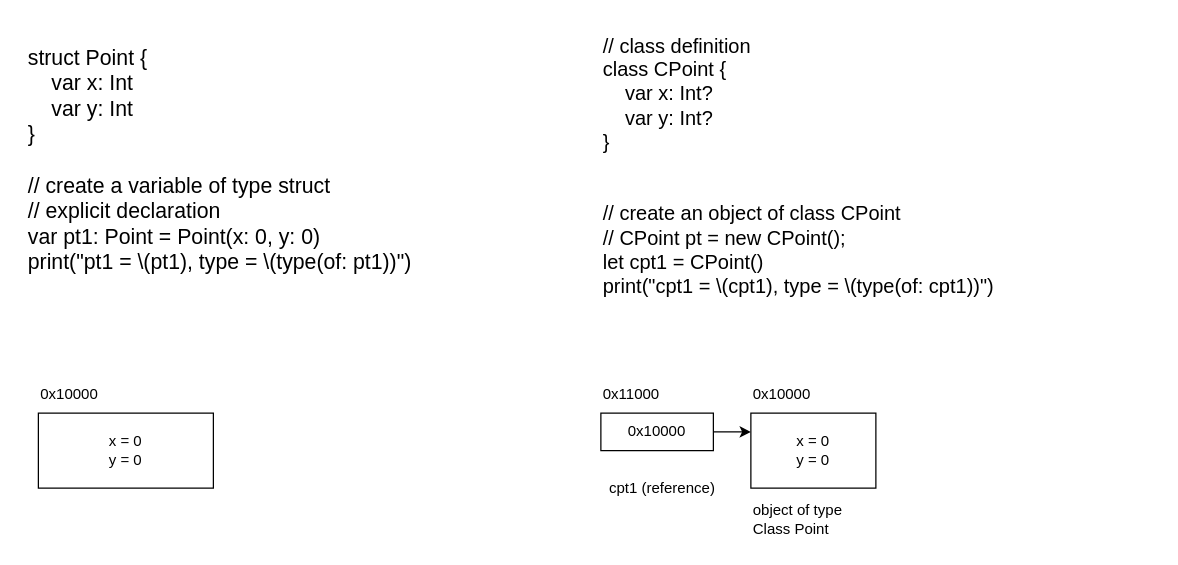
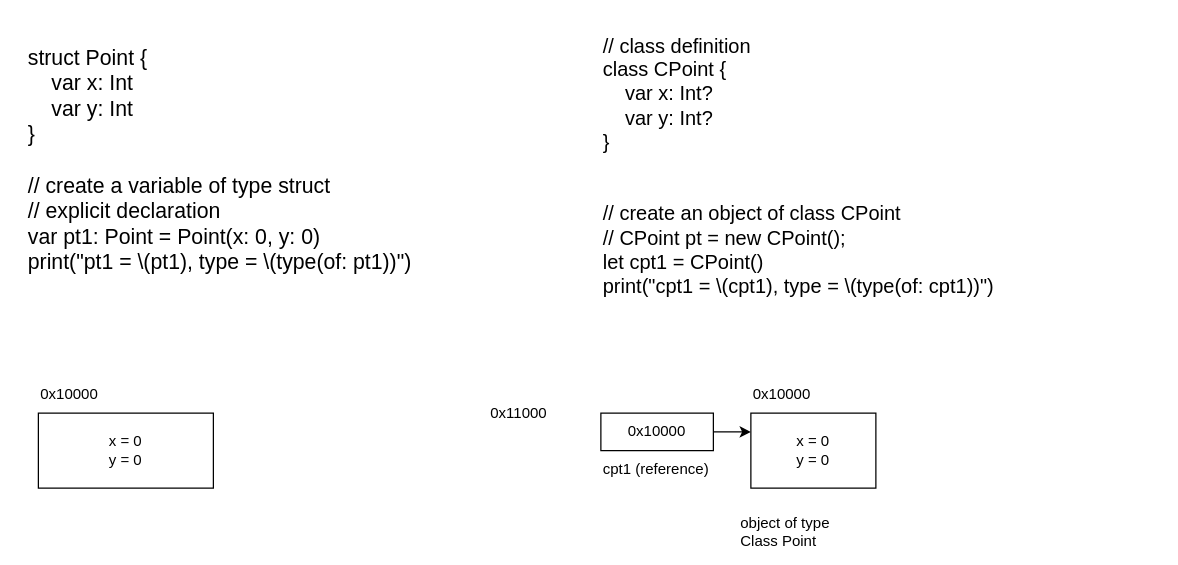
node "0x11000": moved (638, 394) -> (526, 413)
node "cpt1 (reference)": moved (663, 488) -> (657, 469)
node "object of type Class Point": moved (813, 519) -> (801, 532)
